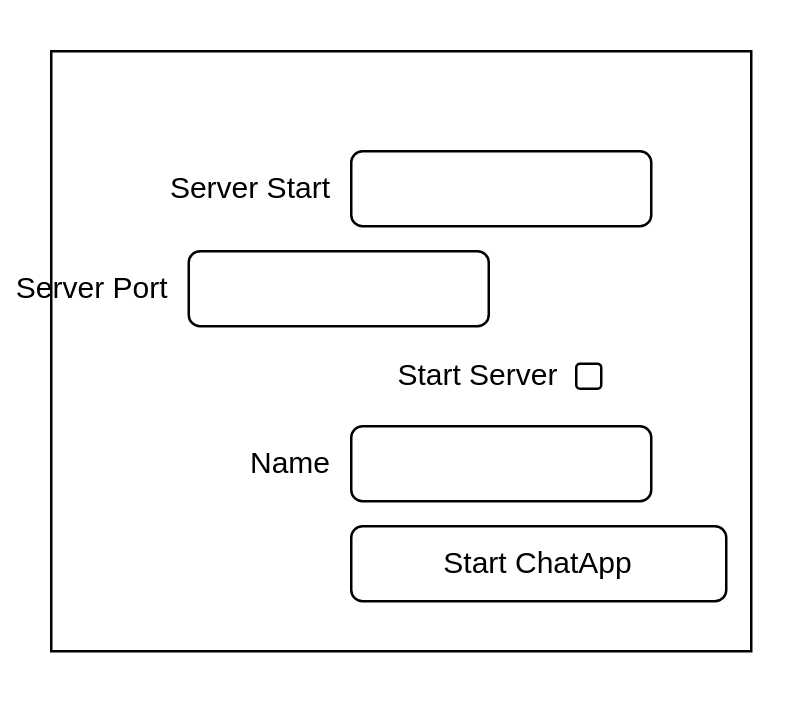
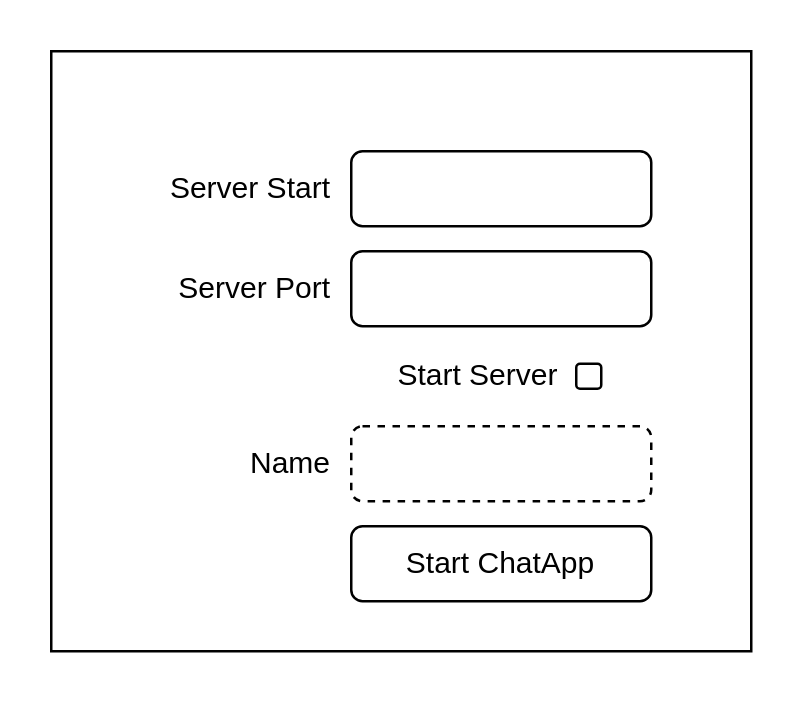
node "Server Port": moved (339, 289) -> (501, 289)
node "Name": style solid -> dashed
node "Start ChatApp": size 375x75 -> 300x75
